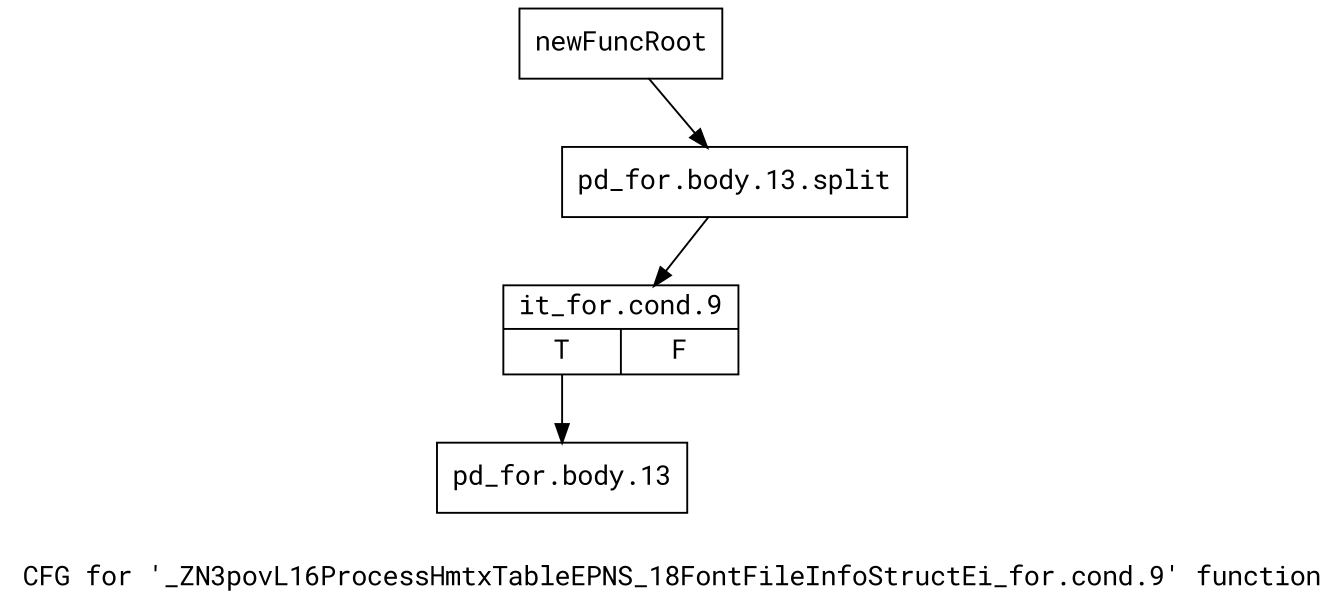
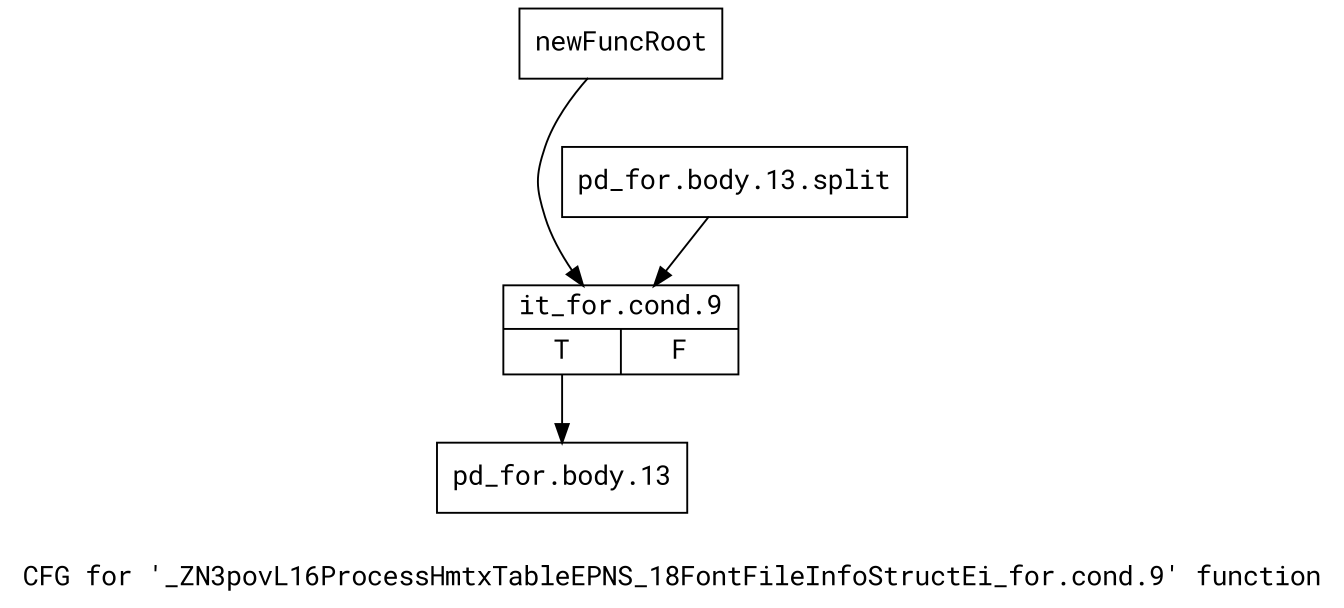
edge "newFuncRoot" -> "pd_for.body.13.split": now "newFuncRoot" -> "it_for.cond.9"
